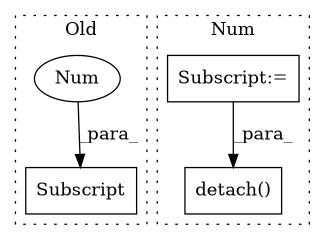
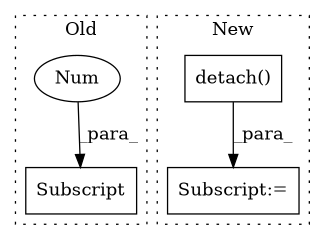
cluster "Num": label "Num" -> "New"
edge "Subscript:=" -> "detach()": reversed
